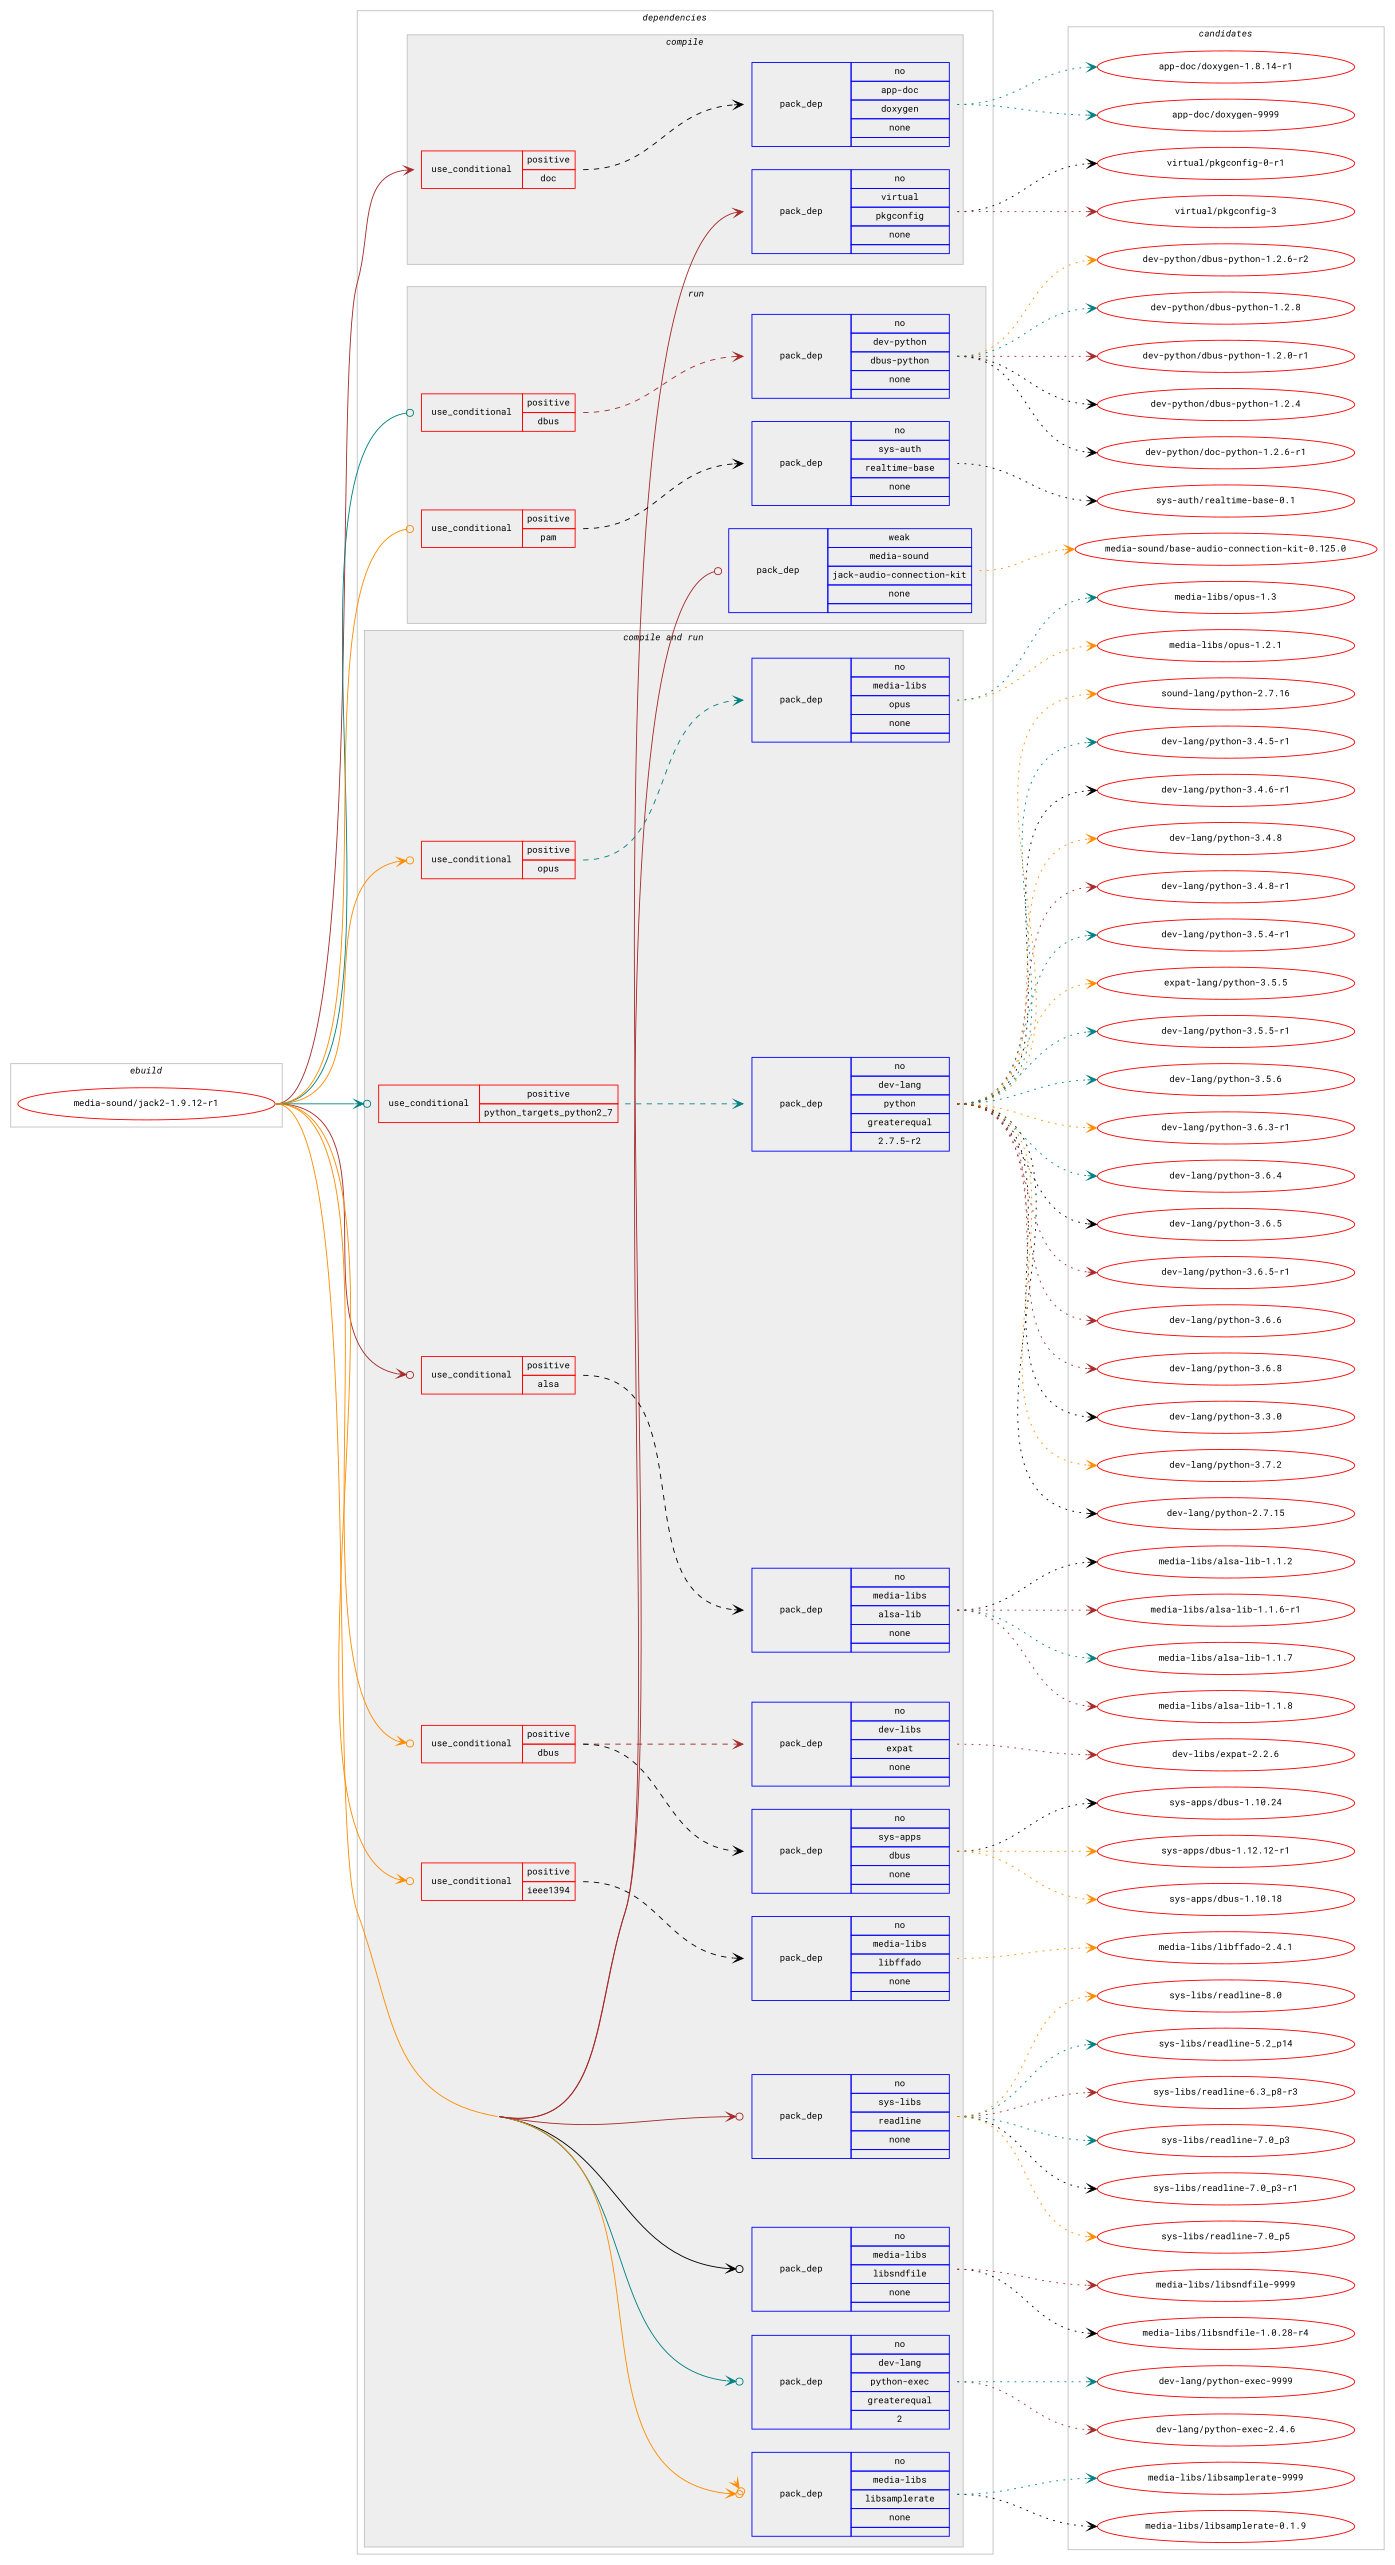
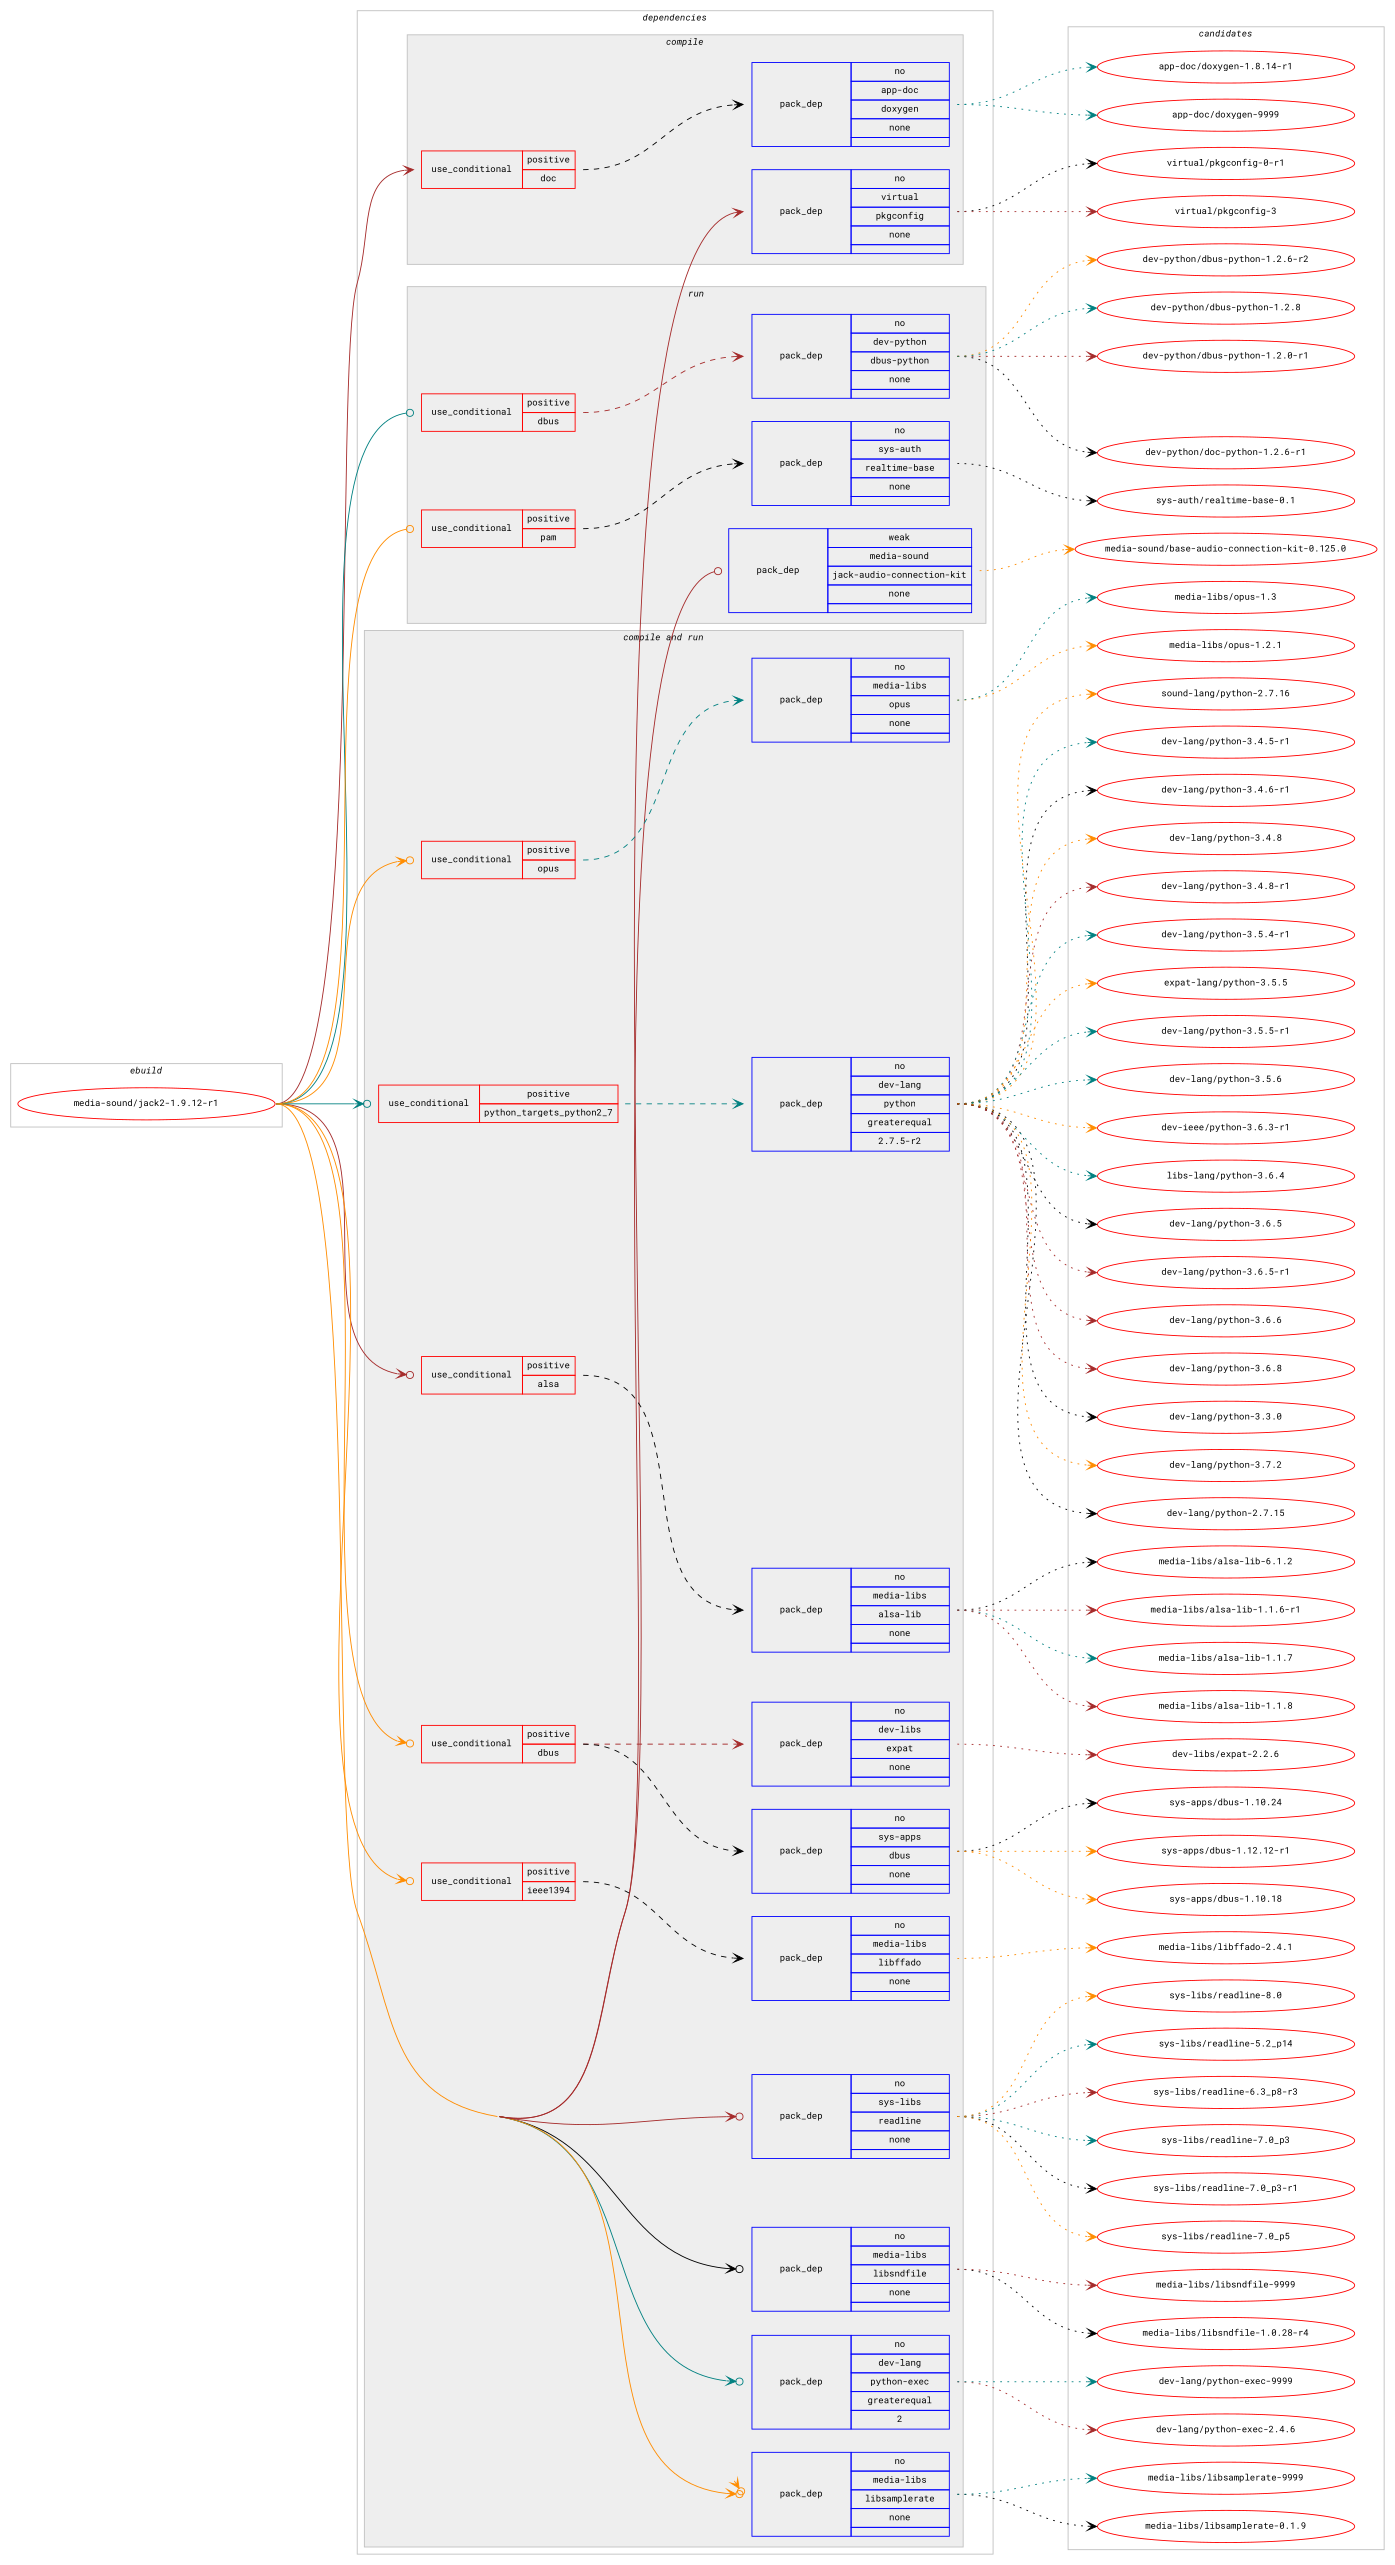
node "dev-python/dbus-python-1.2.4": removed
node "dev-lang/python-3.6.3-r1": label "dev-lang/python-3.6.3-r1" -> "dev-ieee/python-3.6.3-r1"
node "dev-lang/python-3.6.4": label "dev-lang/python-3.6.4" -> "libs-lang/python-3.6.4"
node "media-libs/alsa-lib-1.1.2": label "media-libs/alsa-lib-1.1.2" -> "media-libs/alsa-lib-6.1.2"
